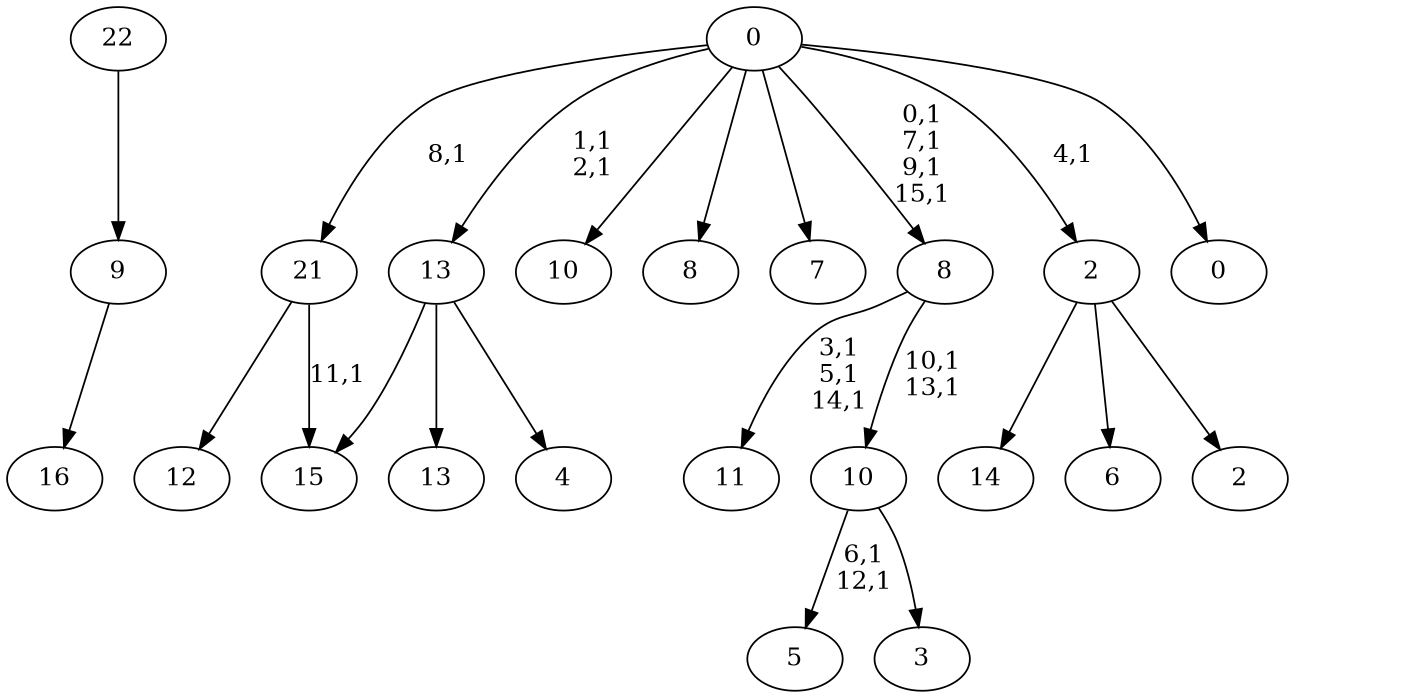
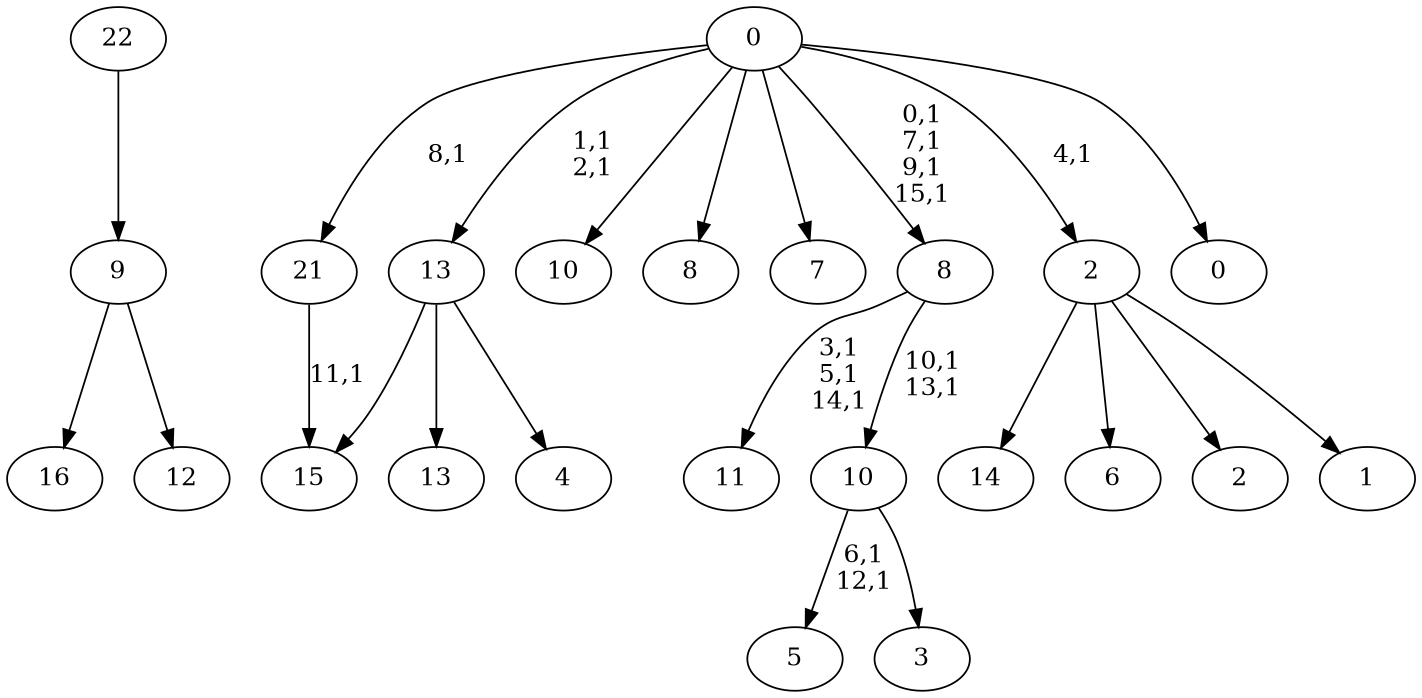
edge "21" -> "12": now "9" -> "12"
node "1": added
